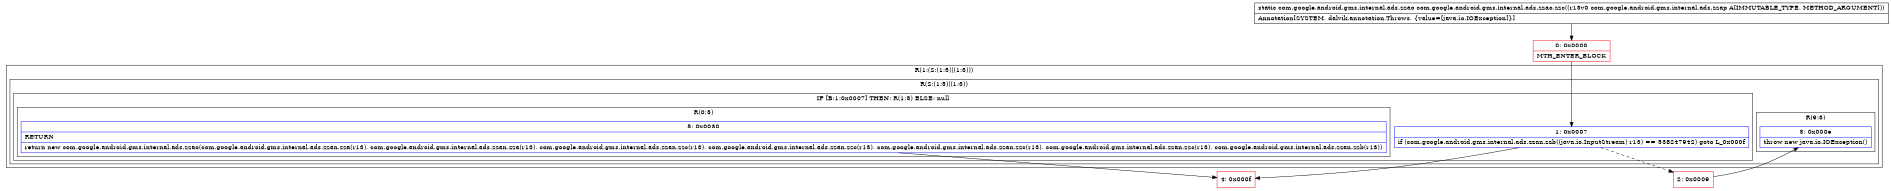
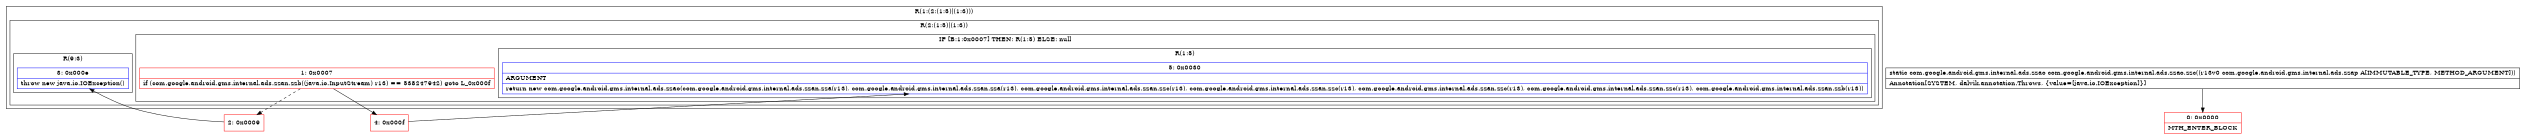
edge "0: 0x0000" -> "1: 0x0007": removed
cluster "R(0:5)": label "R(0:5)" -> "R(1:5)"
node "5: 0x0030": text "RETURN" -> "ARGUMENT"
node "1: 0x0007": color blue -> red
edge "5: 0x0030" -> "4: 0x000f": reversed
